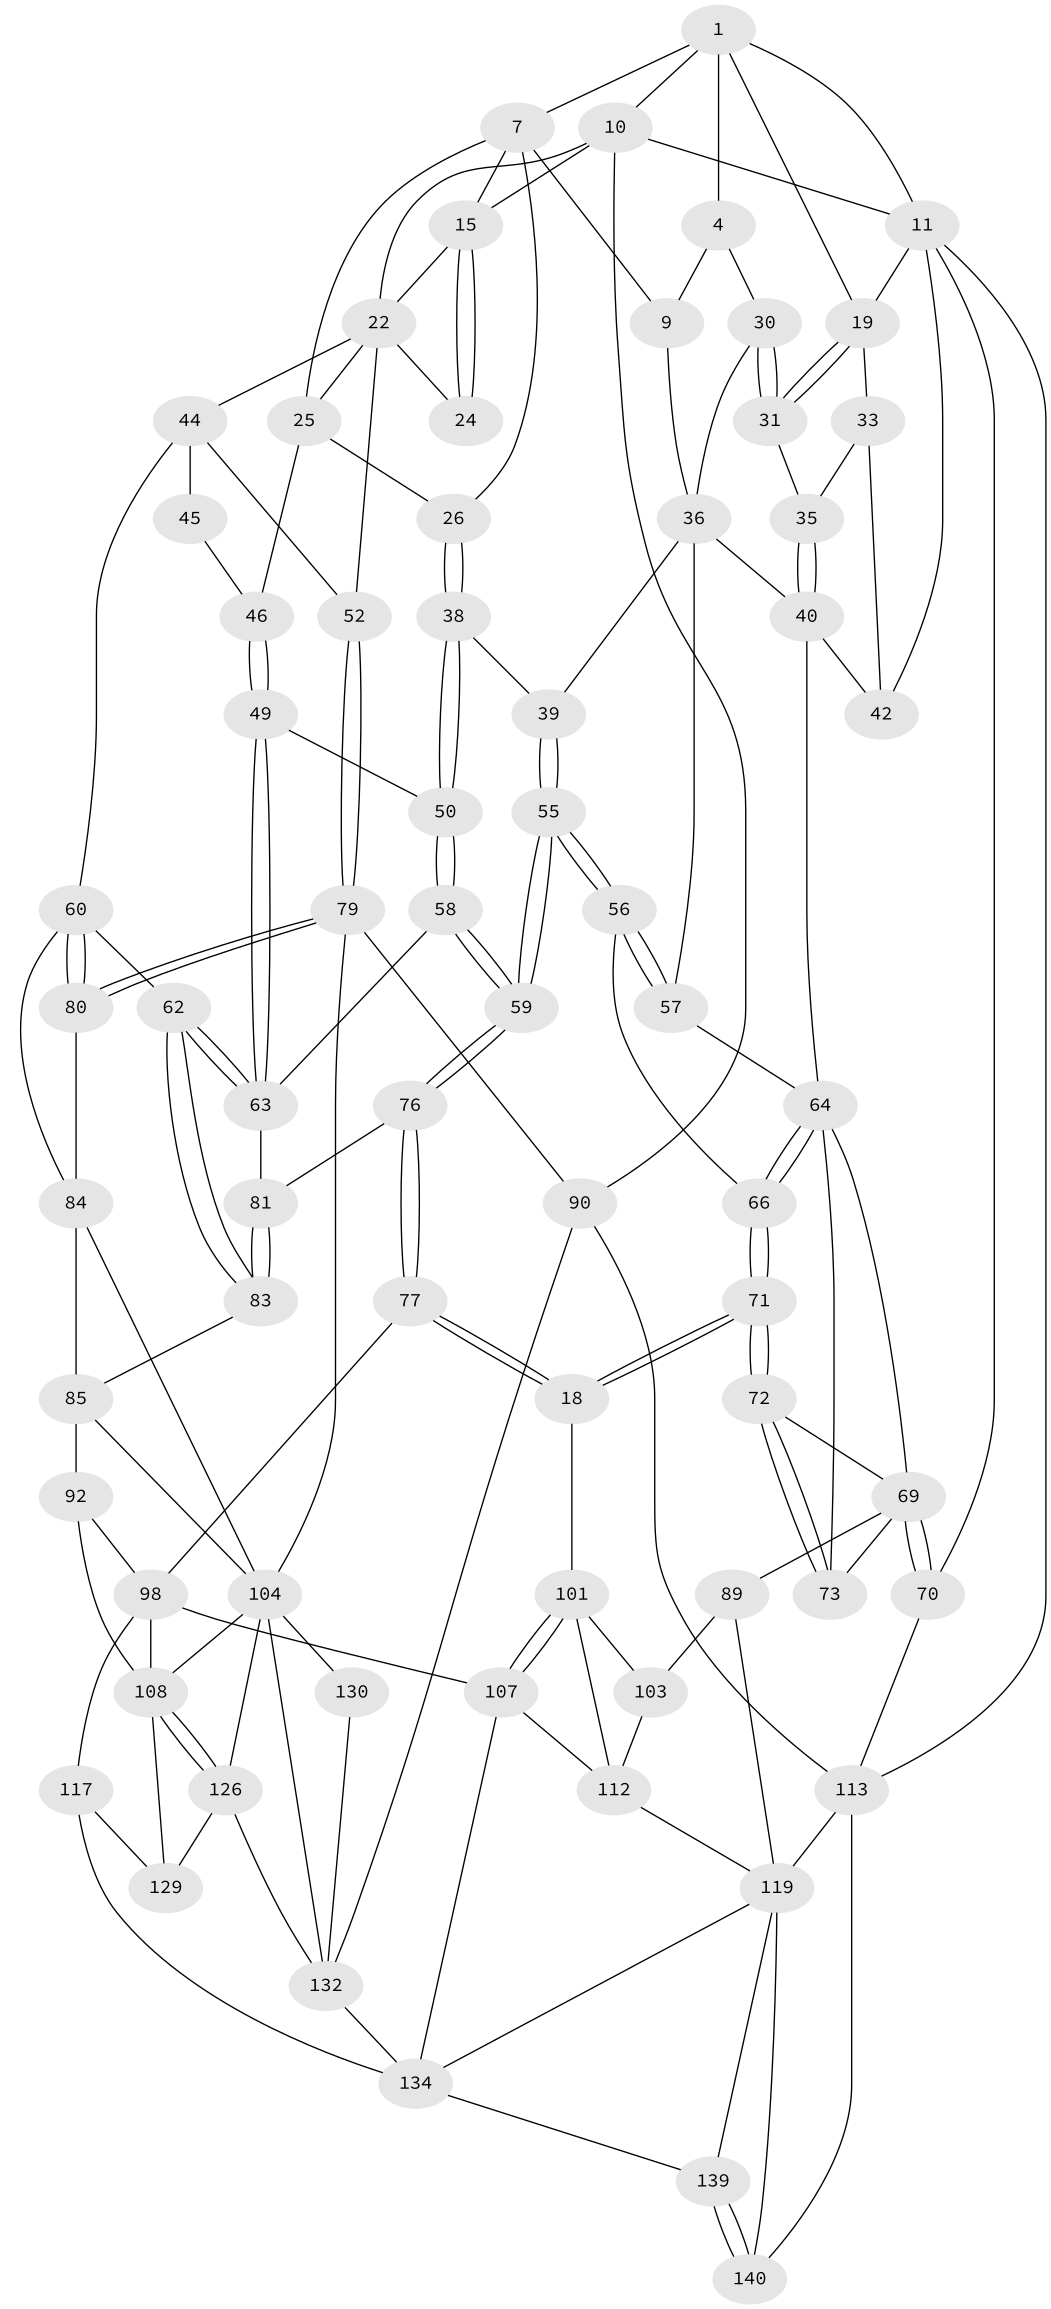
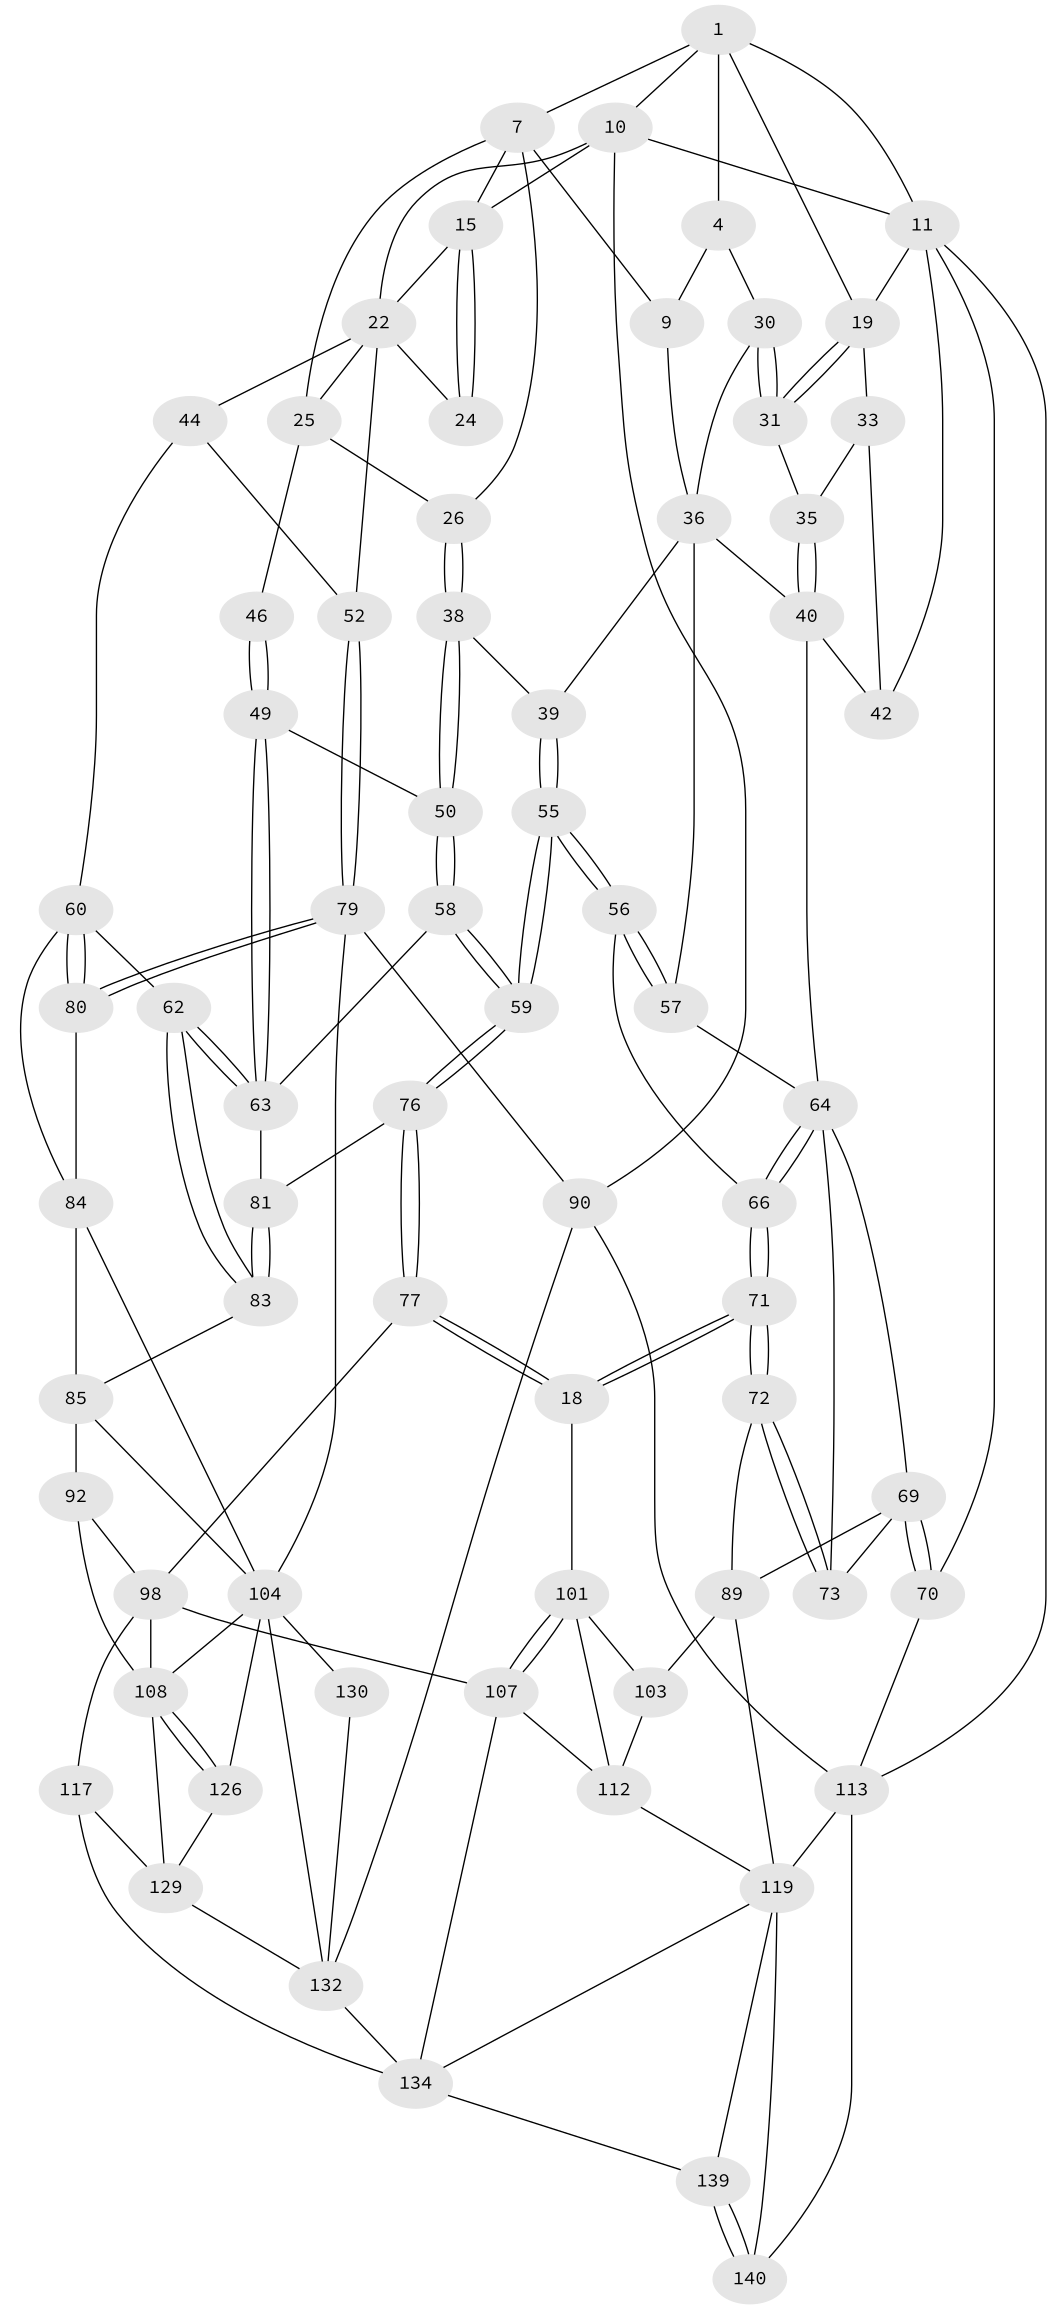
node "45": removed
edge "72" -- "69": now "72" -- "89"
edge "126" -- "132": now "129" -- "132"
